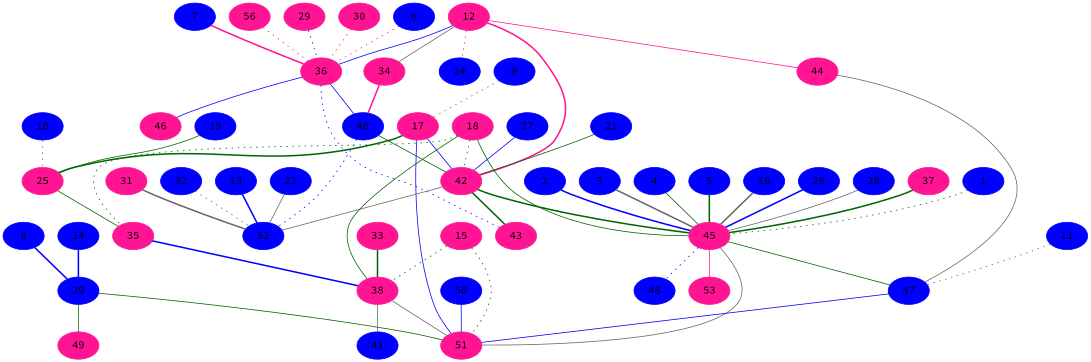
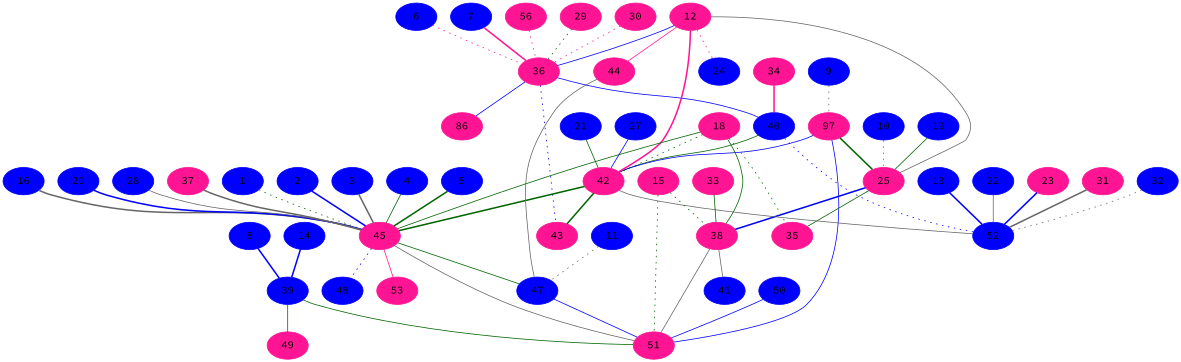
edge "29" -- "36": color blue -> darkgreen
edge "12" -- "34": now "12" -- "25"
node "46": label "46" -> "86"
node "17": label "17" -> "97"
node "23": added
edge "37" -- "45": color darkgreen -> gray40
edge "35" -- "38": now "25" -- "38"
edge "33" -- "38": style bold -> solid
